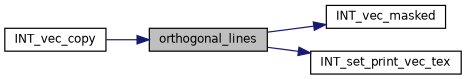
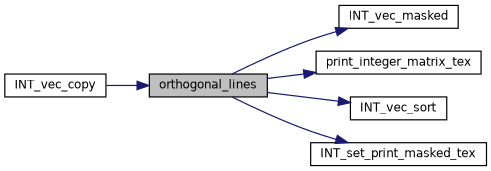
node "INT_set_print_vec_tex": label "INT_set_print_vec_tex" -> "INT_set_print_masked_tex"
node "print_integer_matrix_tex": added
node "INT_vec_sort": added
